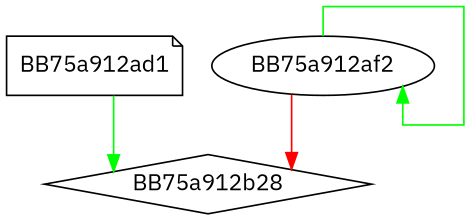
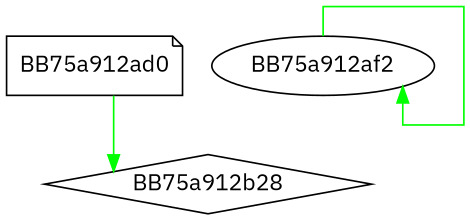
node "BB75a912ad1": label "BB75a912ad1" -> "BB75a912ad0"
edge "BB75a912af2" -> "BB75a912b28": removed
